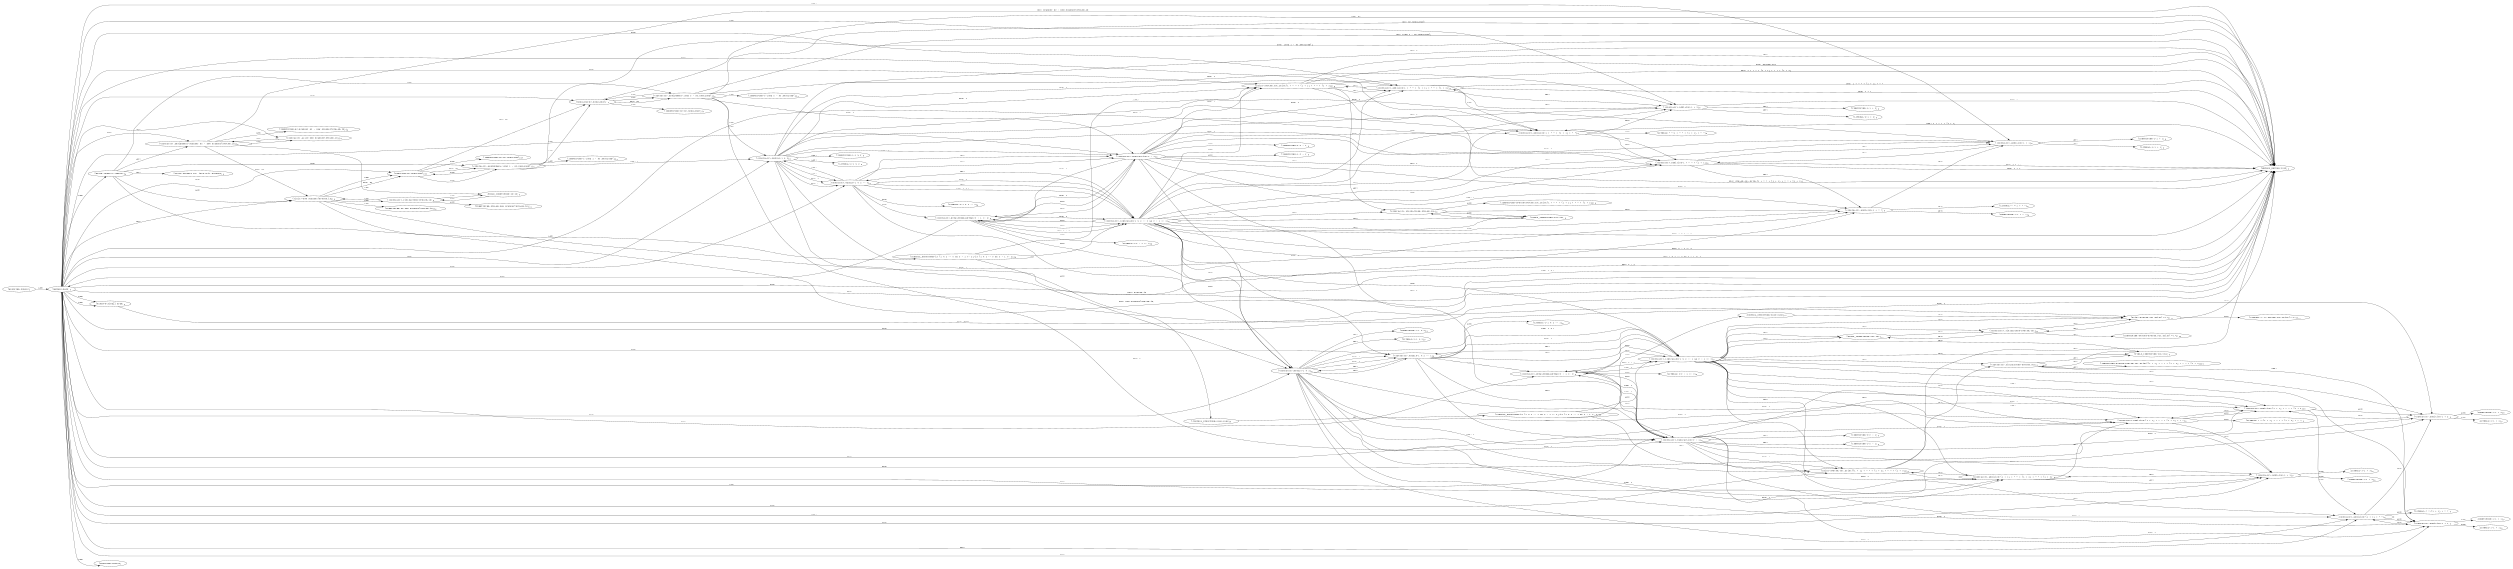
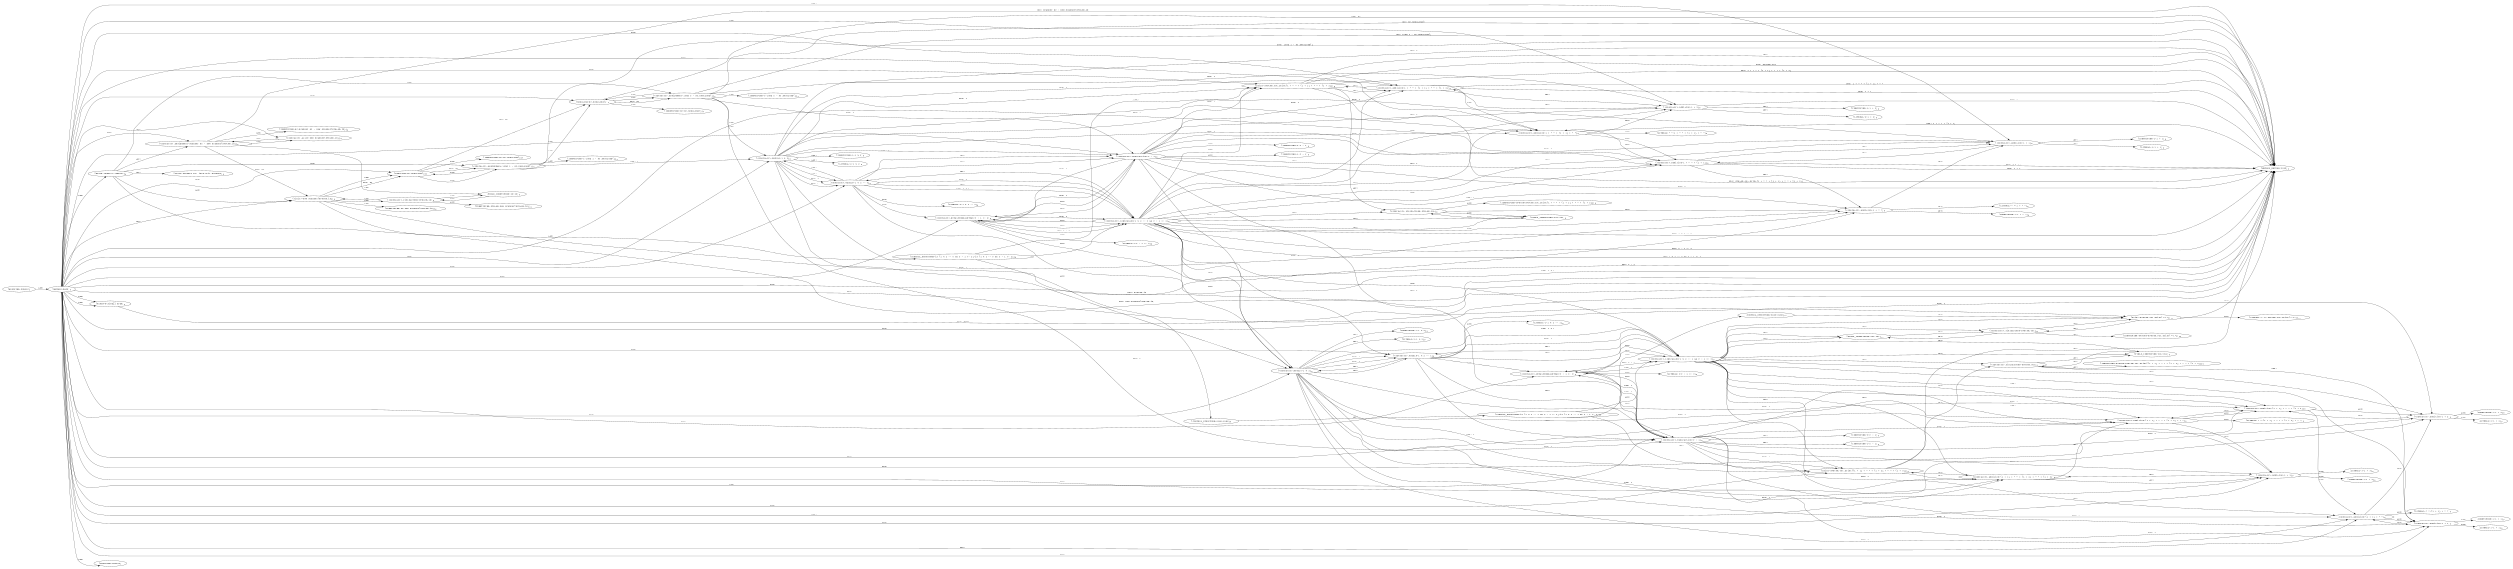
edge "(<operator>.greaterEqualsThan,r - l >= 2)" -> "(METHOD,main)": reversed
